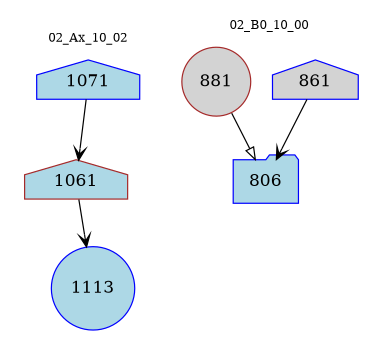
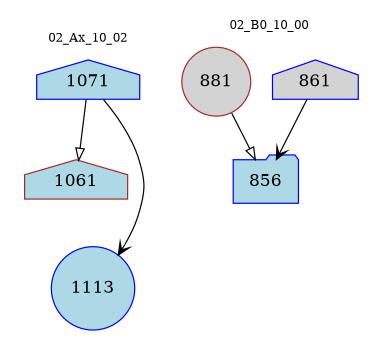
edge "1071" -> "1061": arrowhead vee -> onormal
node "806": label "806" -> "856"
edge "1061" -> "1113": now "1071" -> "1113"
